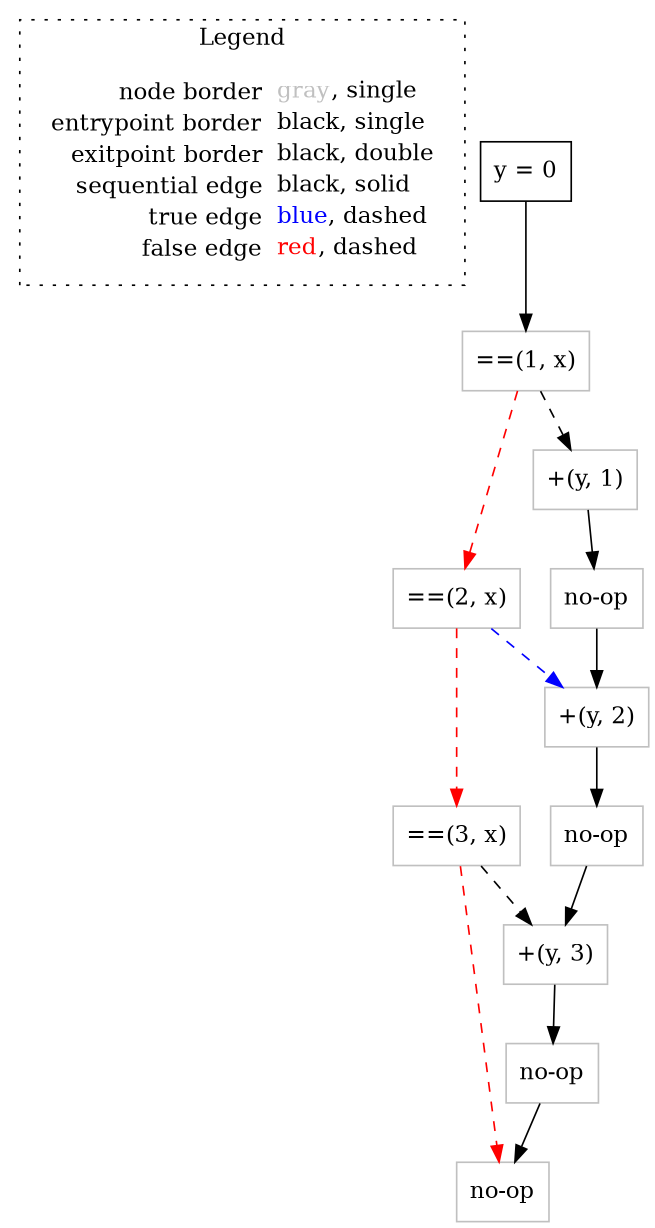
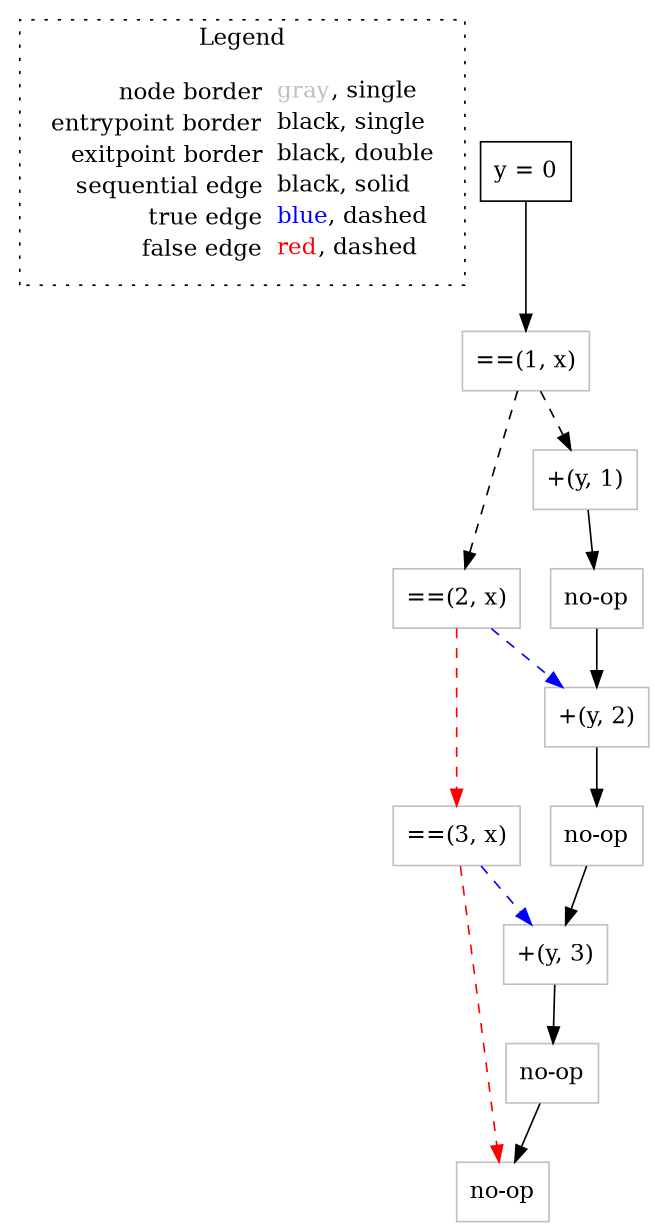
edge "==(1, x)" -> "==(2, x)": color red -> black
edge "==(3, x)" -> "+(y, 3)": color black -> blue
